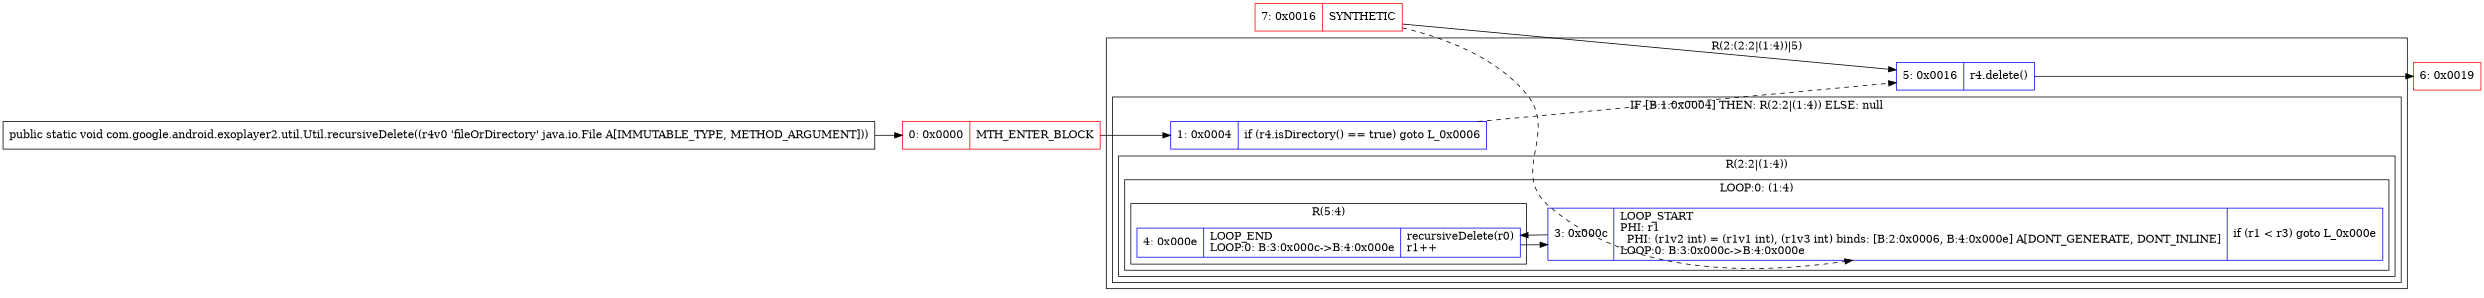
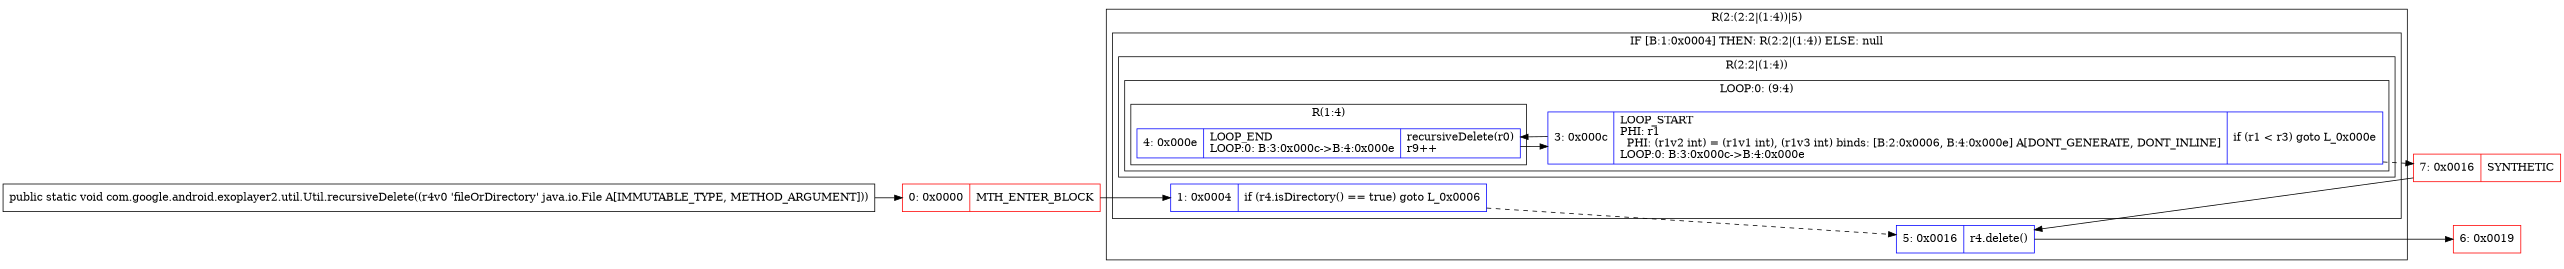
cluster "LOOP:0: (1:4)": label "LOOP:0: (1:4)" -> "LOOP:0: (9:4)"
cluster "R(5:4)": label "R(5:4)" -> "R(1:4)"
edge "7: 0x0016" -> "3: 0x000c": reversed
node "4: 0x000e": text "r1++" -> "r9++"
